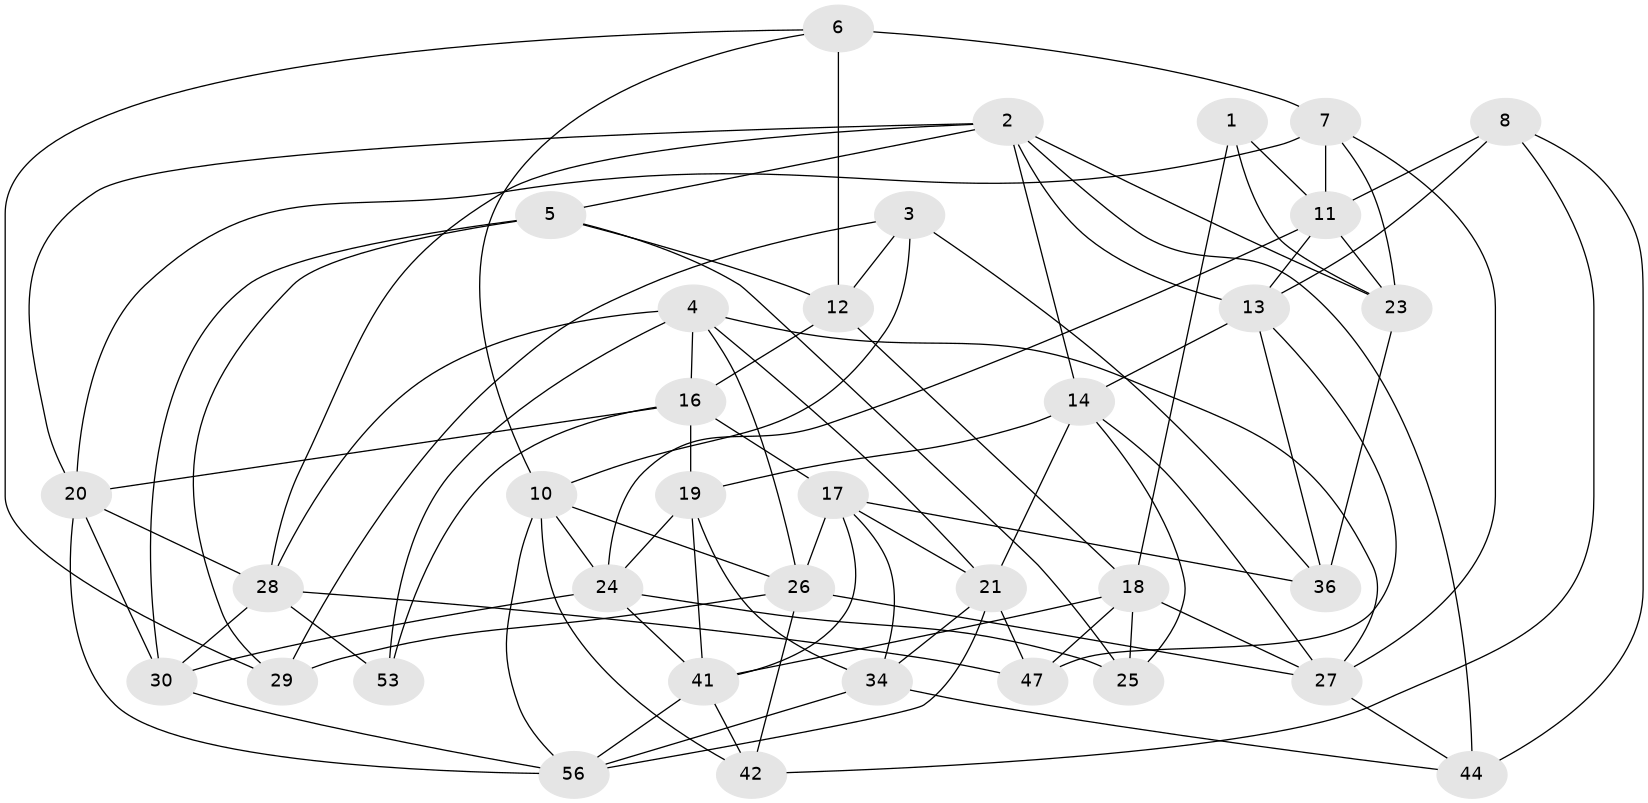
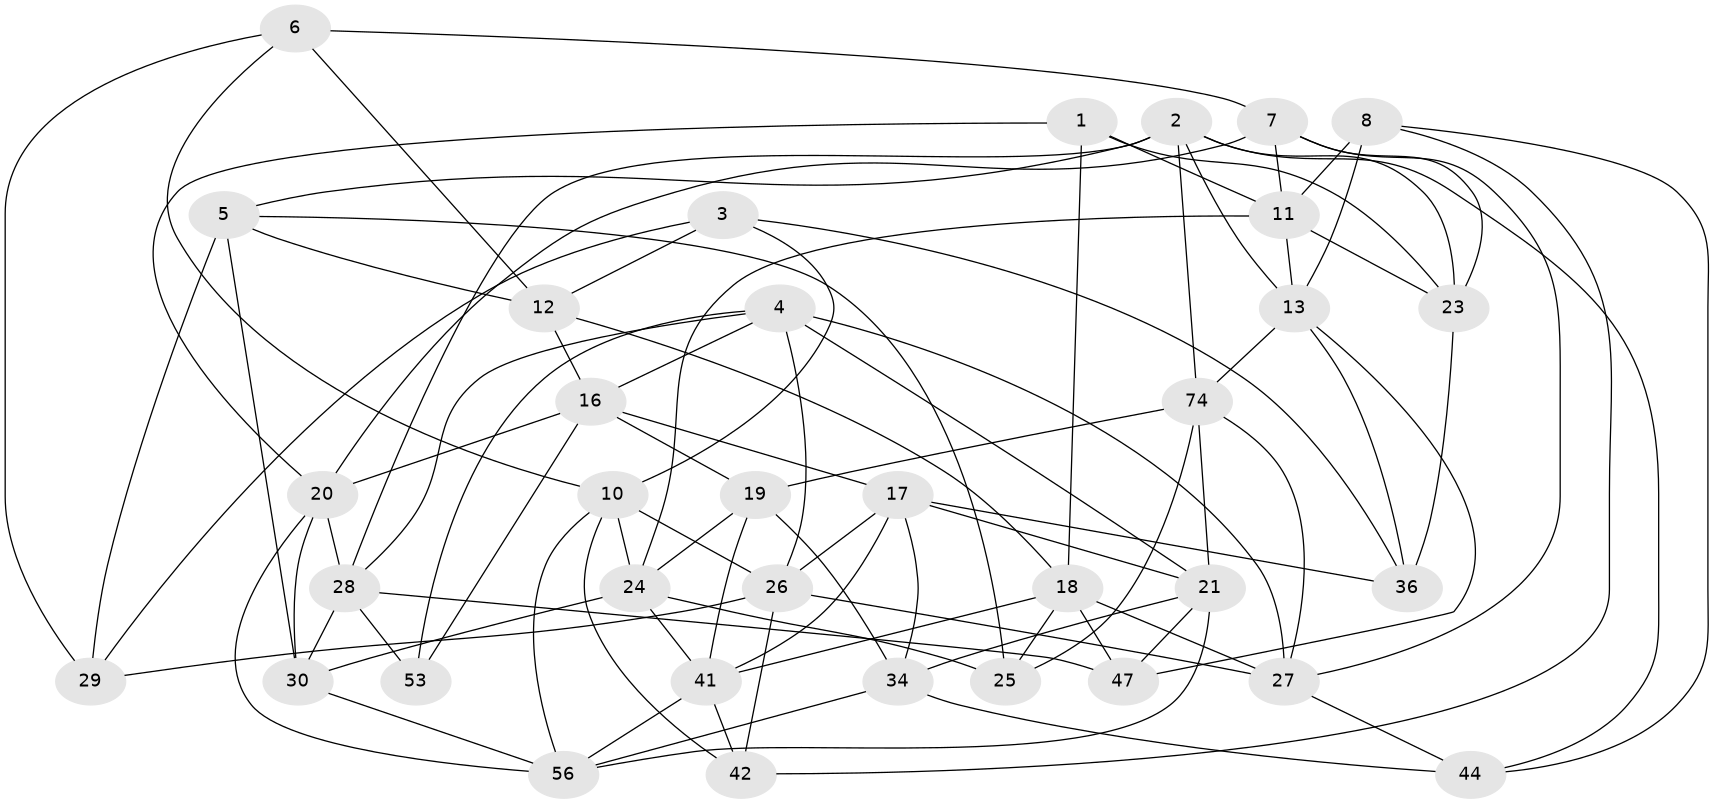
edge "2" -- "20": now "1" -- "20"
node "14": label "14" -> "74"
